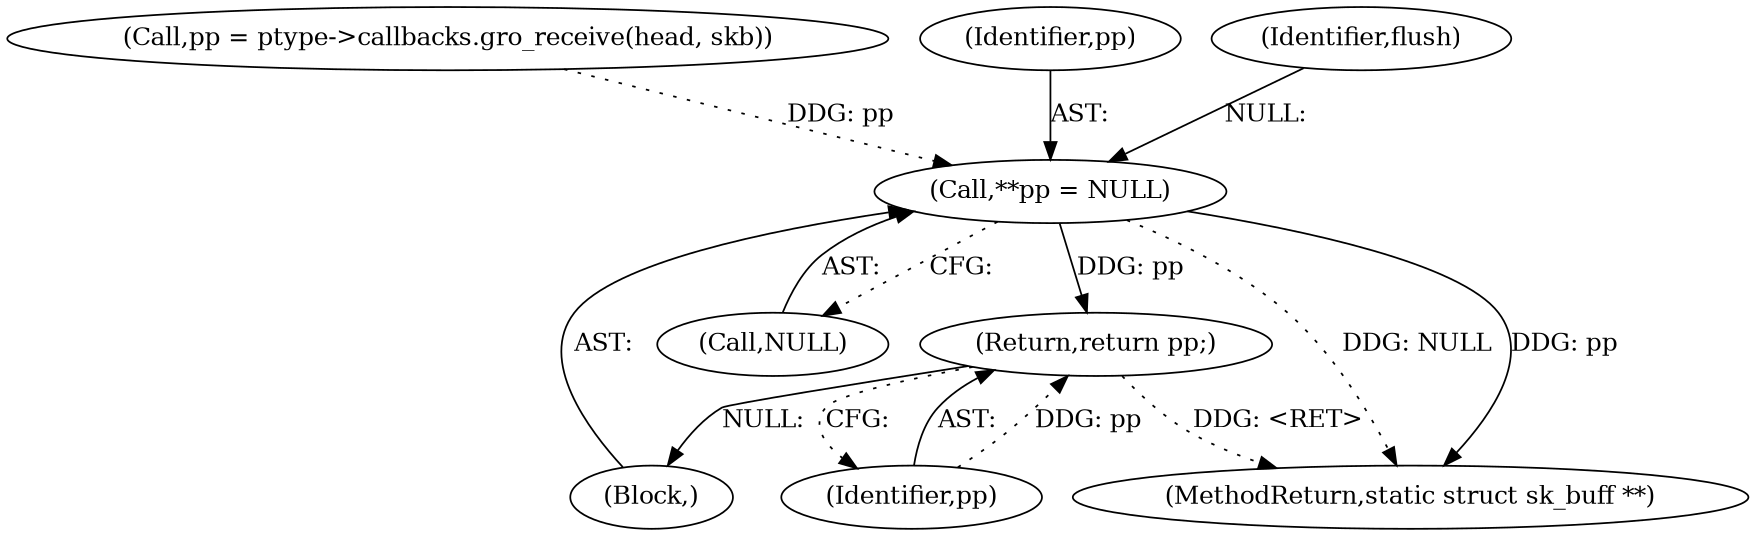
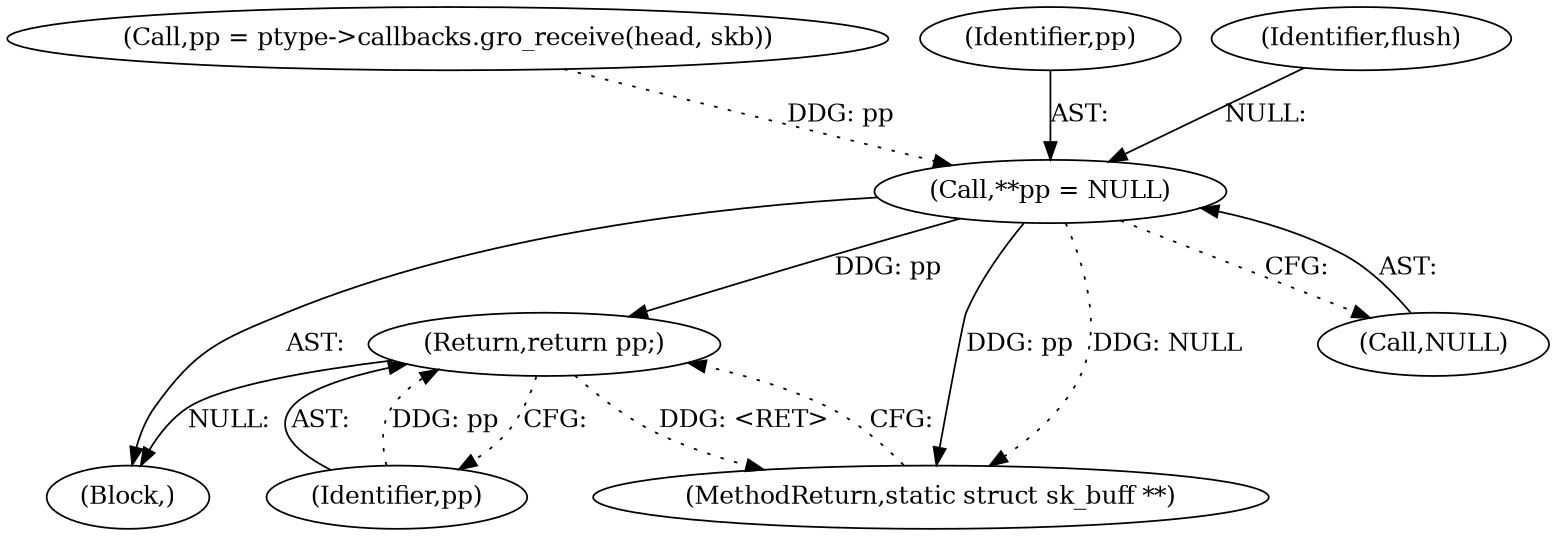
edge "(Block,)" -> "(Call,**pp = NULL)": reversed
edge "(MethodReturn,static struct sk_buff **)" -> "(Return,return pp;)": added, label "CFG:"
